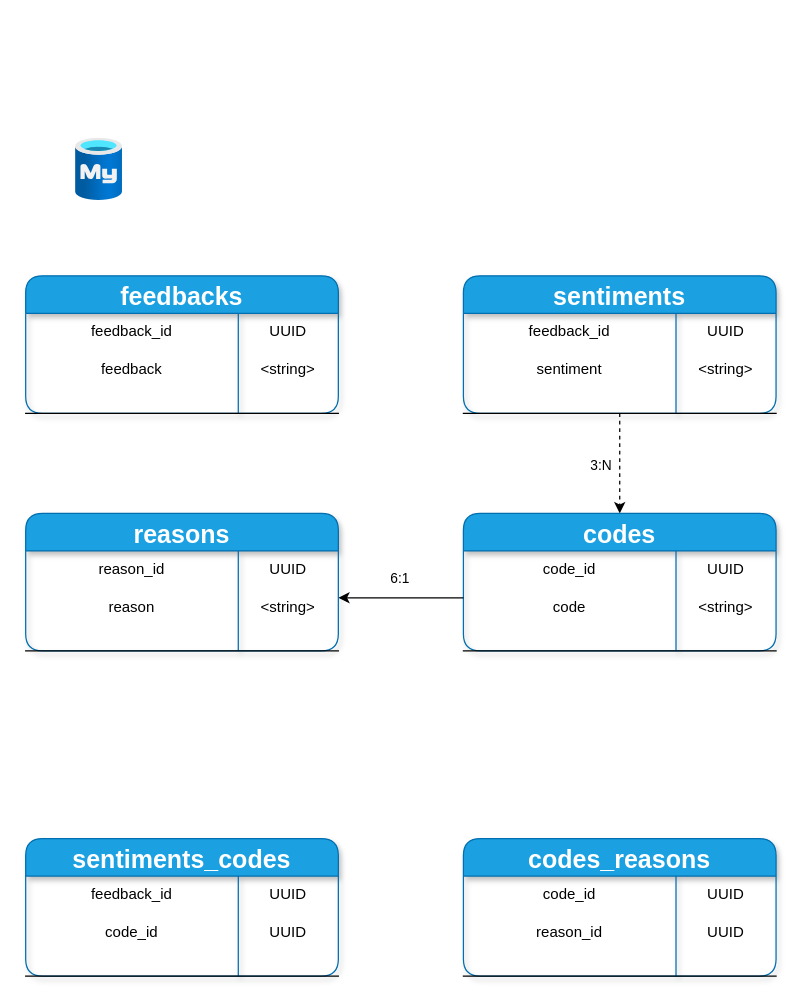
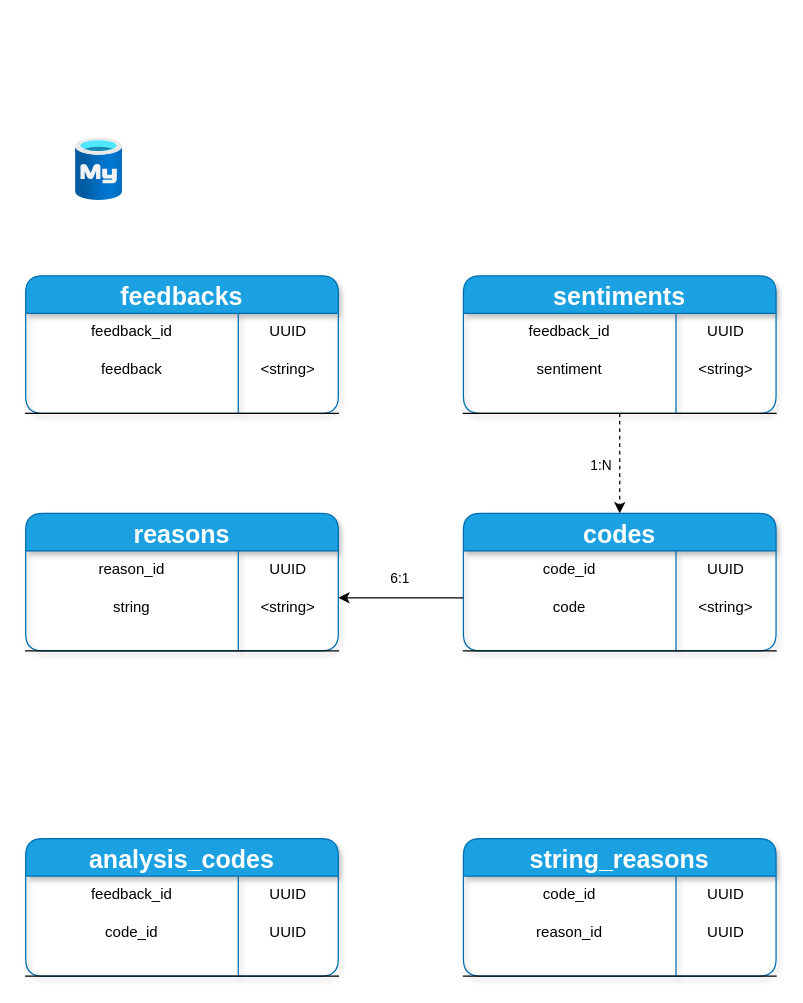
node "3:N": label "3:N" -> "1:N"
node "reason": label "reason" -> "string"
node "sentiments_codes": label "sentiments_codes" -> "analysis_codes"
node "codes_reasons": label "codes_reasons" -> "string_reasons"
